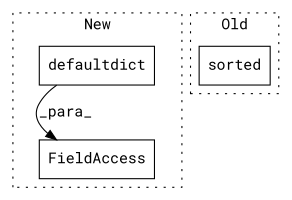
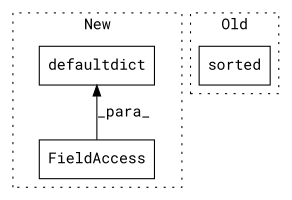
edge "defaultdict" -> "FieldAccess": reversed
